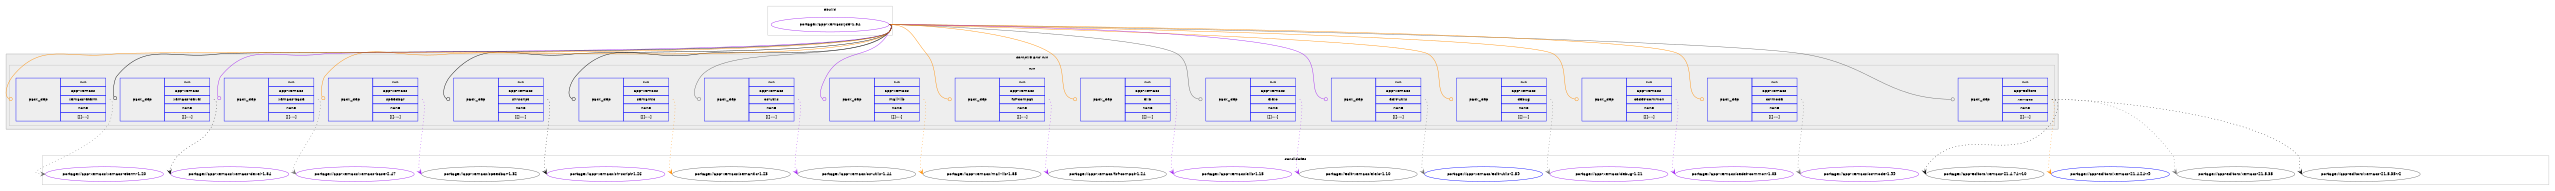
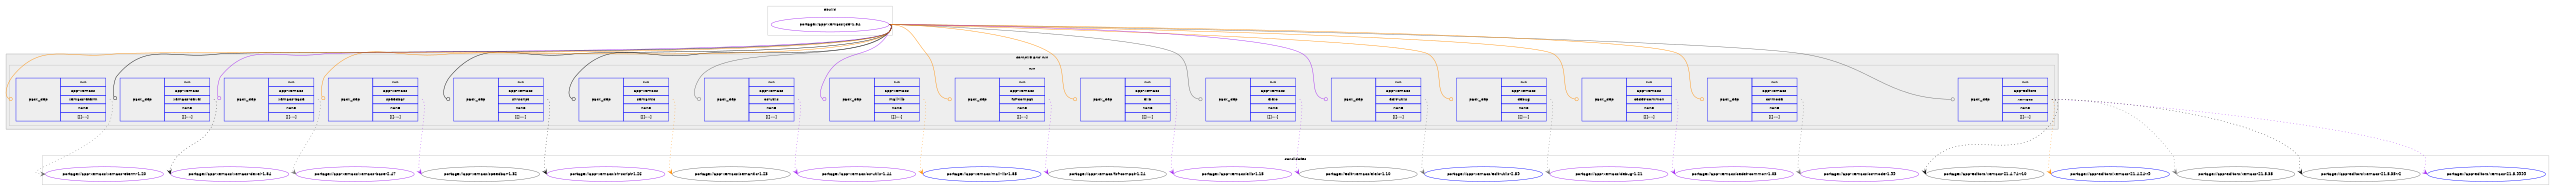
node "portage://app-xemacs/os-utils-1.44": color gray40 -> purple
node "portage://app-xemacs/mail-lib-1.85": color gray40 -> blue
node "portage://app-editors/xemacs-21.5.9999": added
